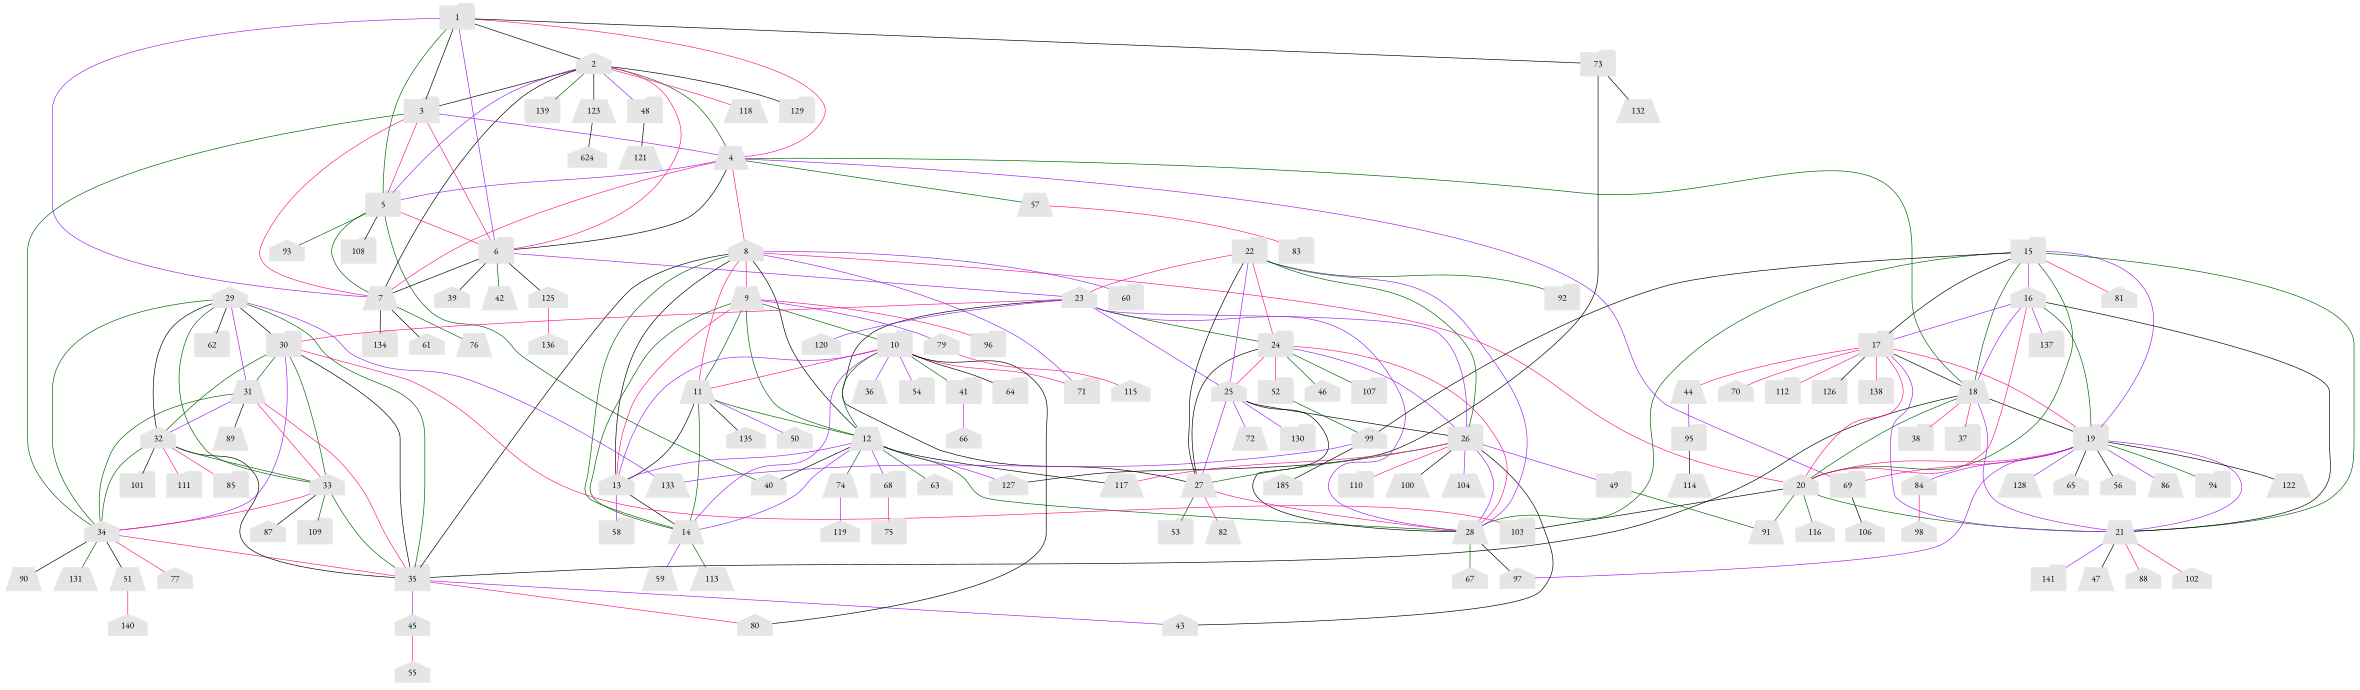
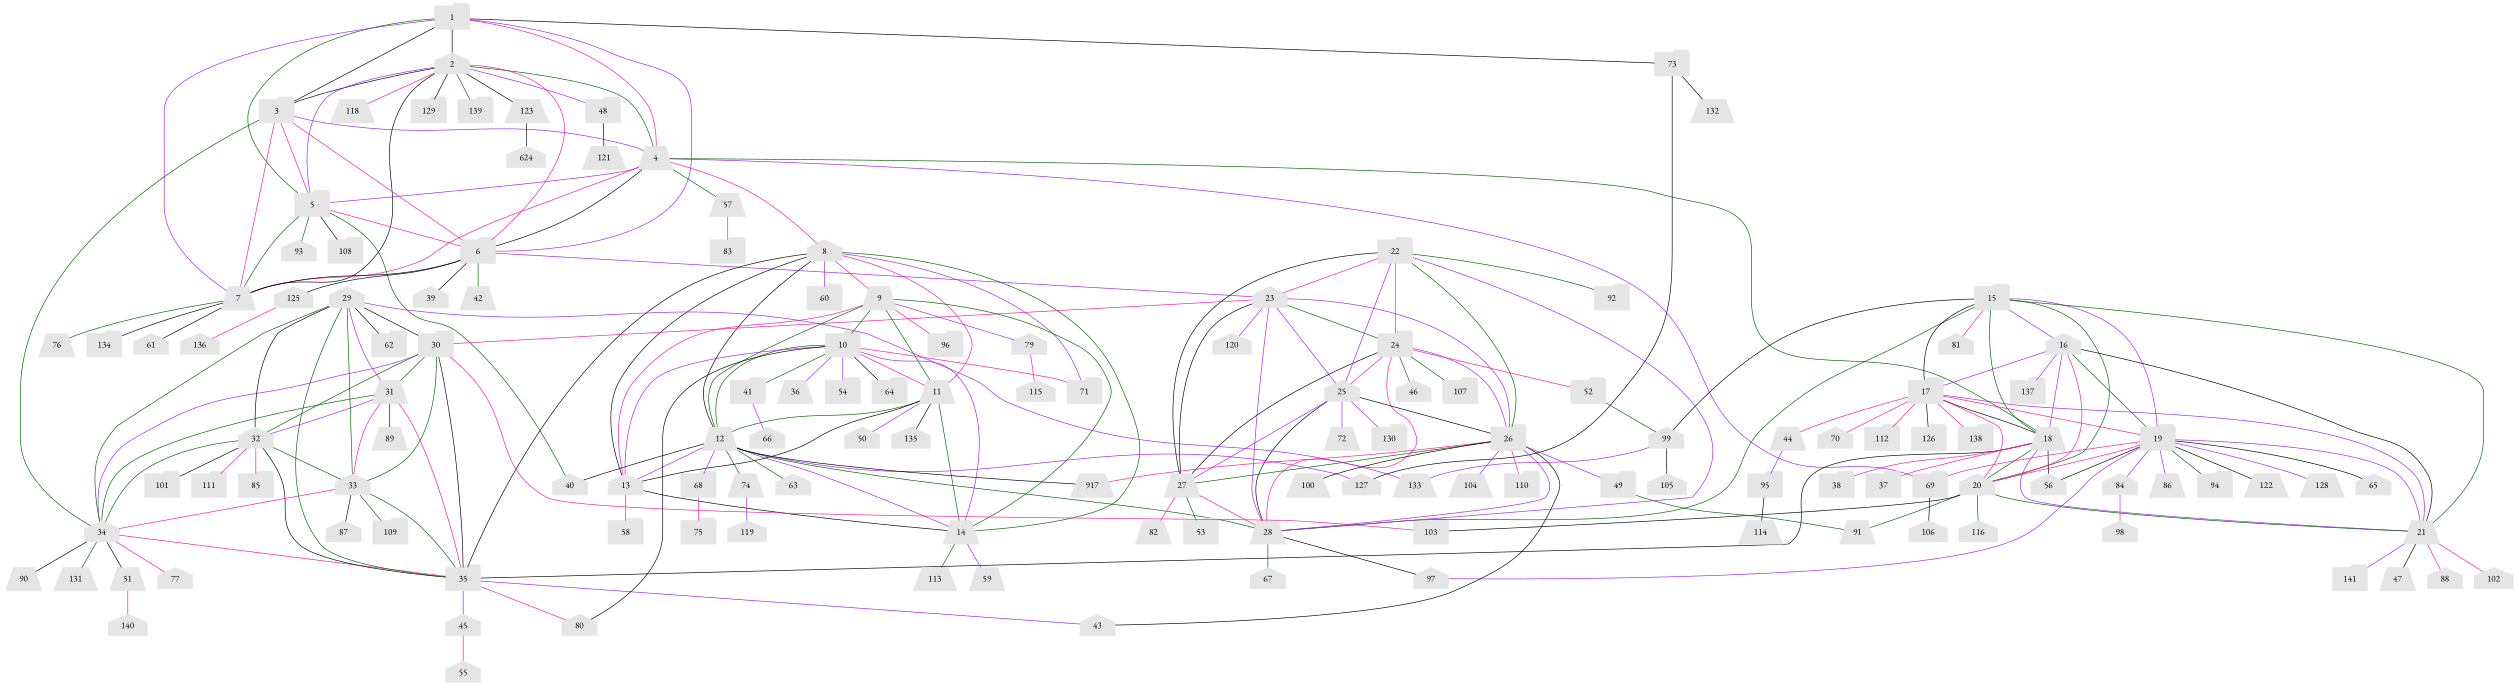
edge "8" -- "20": removed
edge "18" -- "19": now "18" -- "56"
node "117": label "117" -> "917"
node "185": label "185" -> "105"
